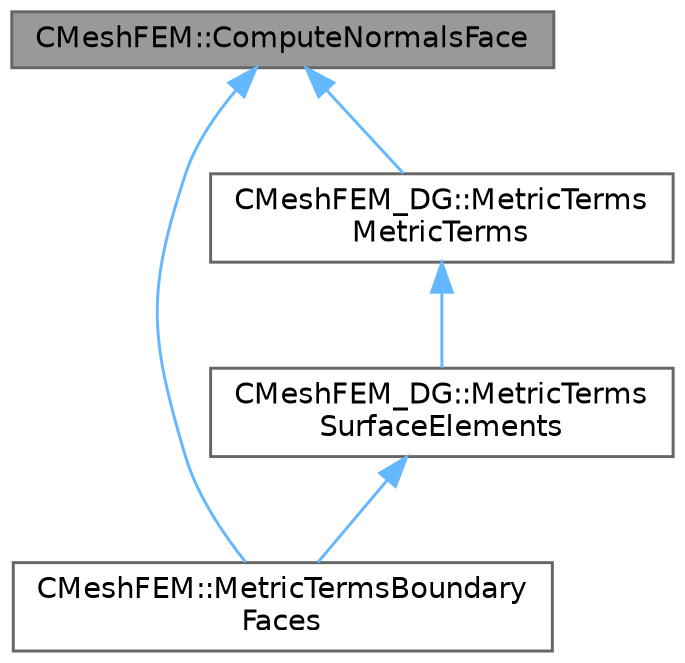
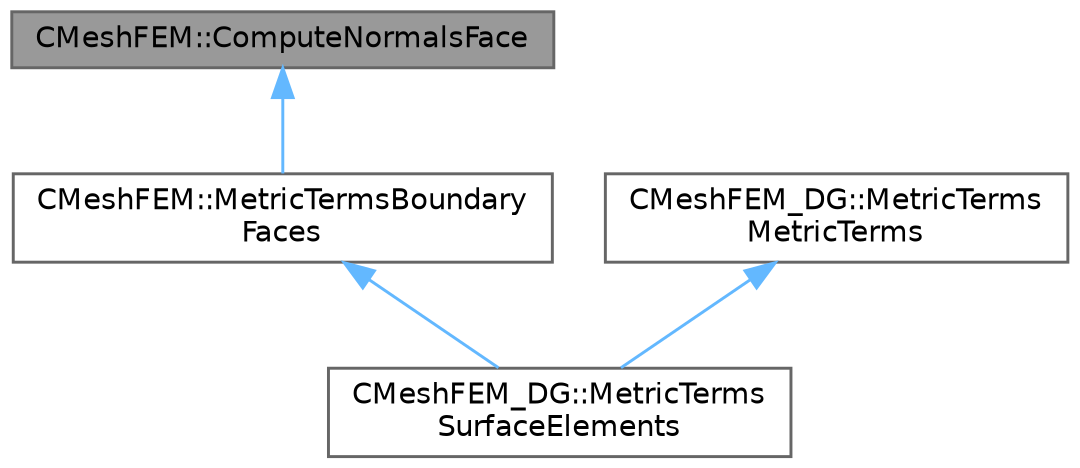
edge "CMeshFEM_DG::MetricTerms MetricTerms" -> "CMeshFEM::ComputeNormalsFace": removed
edge "CMeshFEM::MetricTermsBoundary Faces" -> "CMeshFEM_DG::MetricTerms SurfaceElements": reversed
